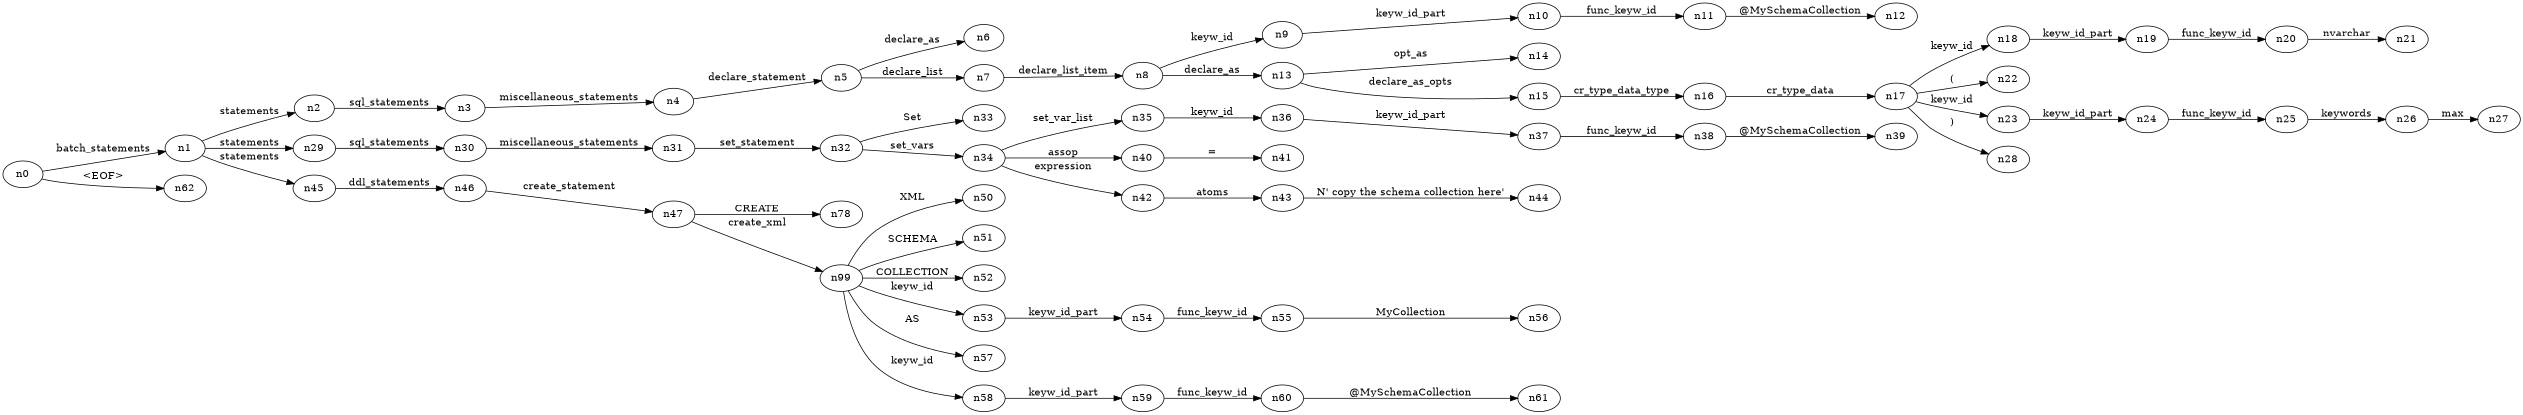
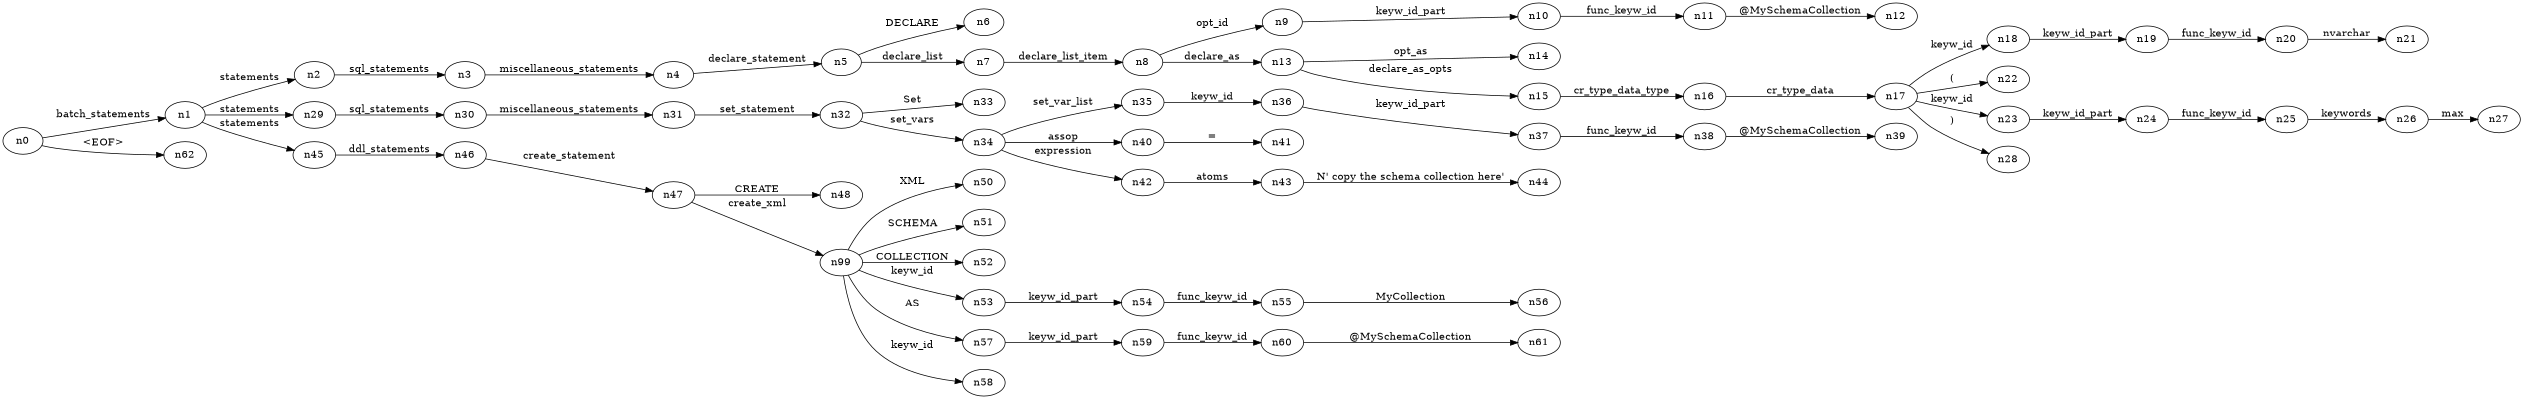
edge "n8" -> "n9": label "keyw_id" -> "opt_id"
edge "n5" -> "n6": label "declare_as" -> "DECLARE"
node "n78": label "n78" -> "n48"
edge "n58" -> "n59": now "n57" -> "n59"
